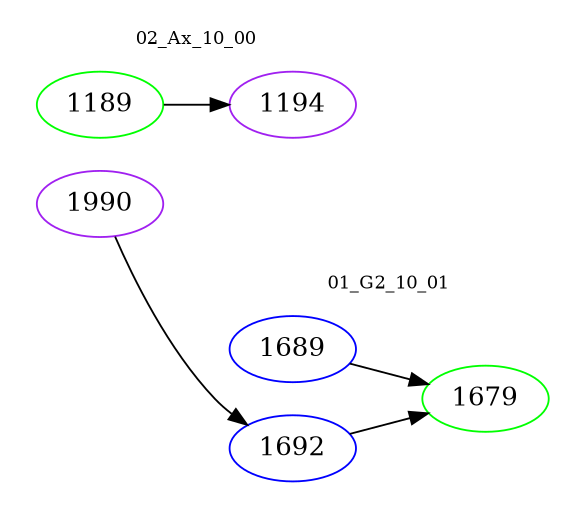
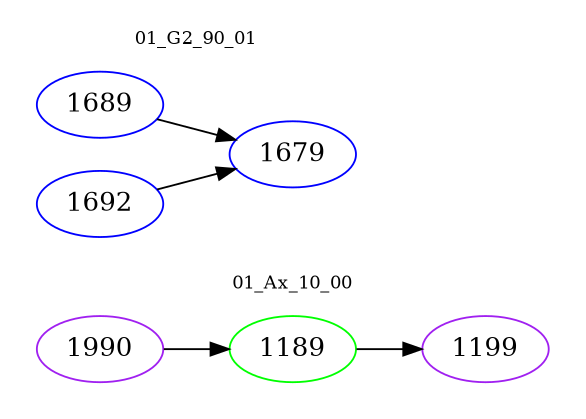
cluster "02_Ax_10_00": label "02_Ax_10_00" -> "01_Ax_10_00"
node "1194": label "1194" -> "1199"
cluster "01_G2_10_01": label "01_G2_10_01" -> "01_G2_90_01"
edge "1990" -> "1692": now "1990" -> "1189"
node "1679": color green -> blue
